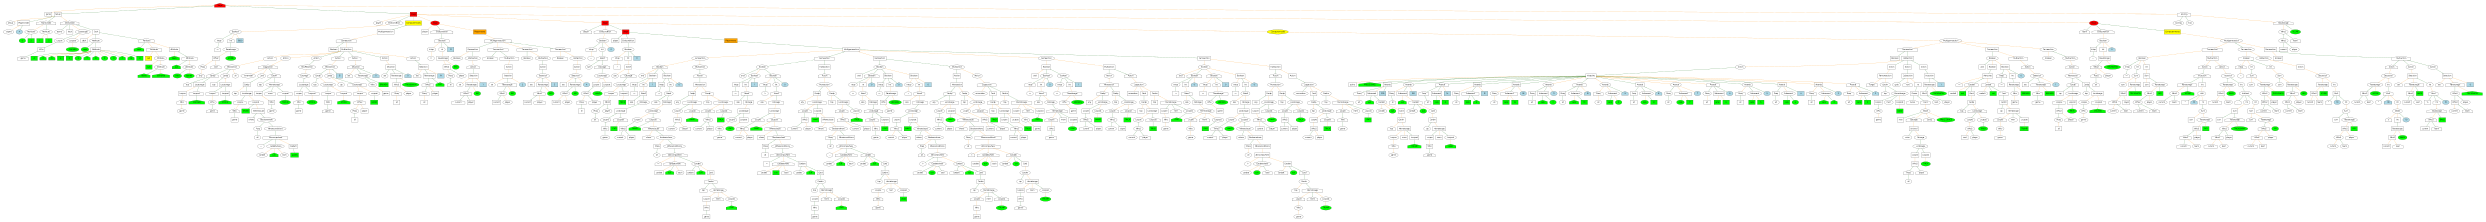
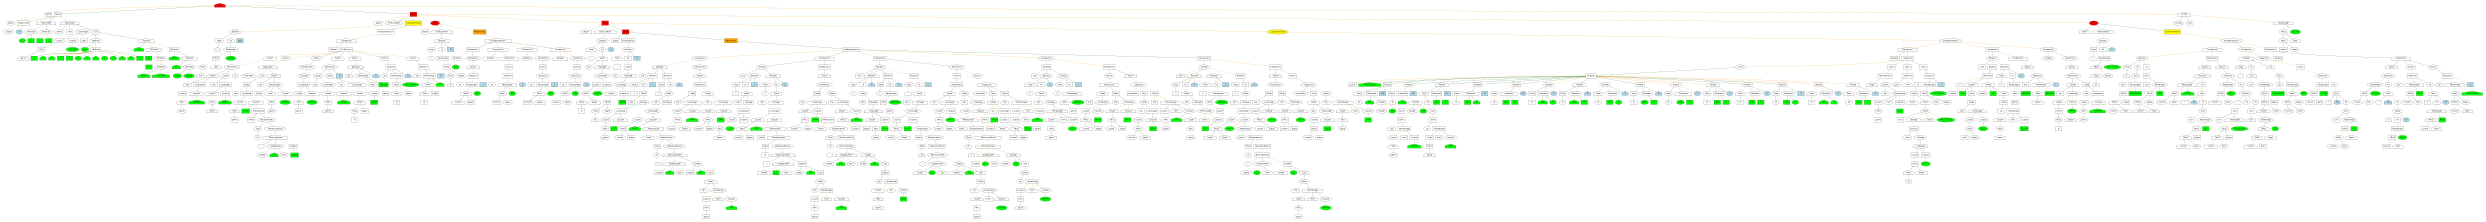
node "red": fillcolor yellow -> green
